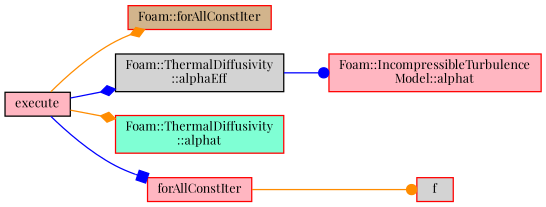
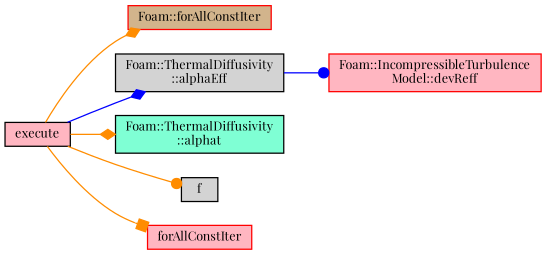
node "Foam::IncompressibleTurbulence Model::alphat": label "Foam::IncompressibleTurbulence Model::alphat" -> "Foam::IncompressibleTurbulence Model::devReff"
node "Foam::ThermalDiffusivity ::alphat": color red -> black
edge "execute" -> "forAllConstIter": color blue -> darkorange
edge "forAllConstIter" -> "f": now "execute" -> "f"
node "f": color red -> black
